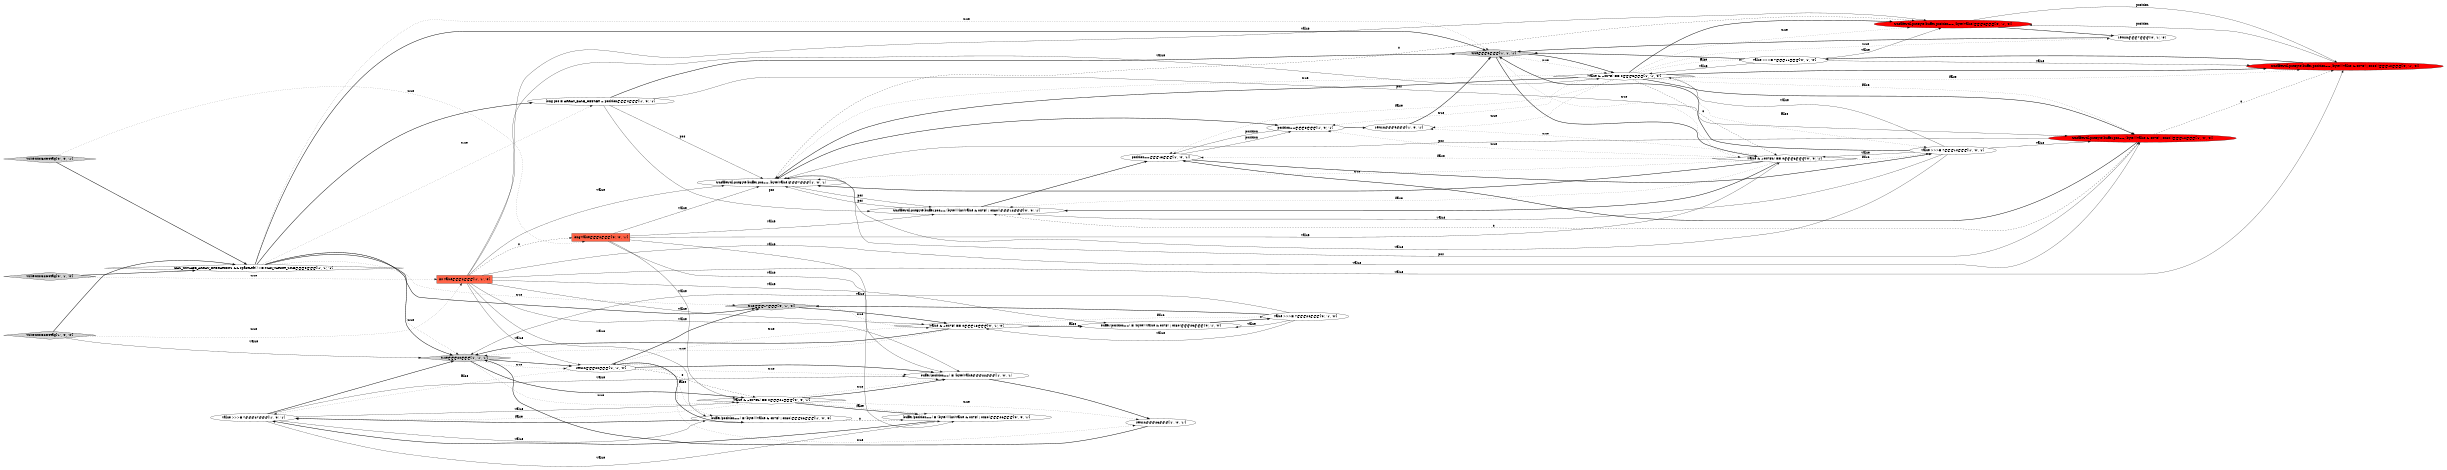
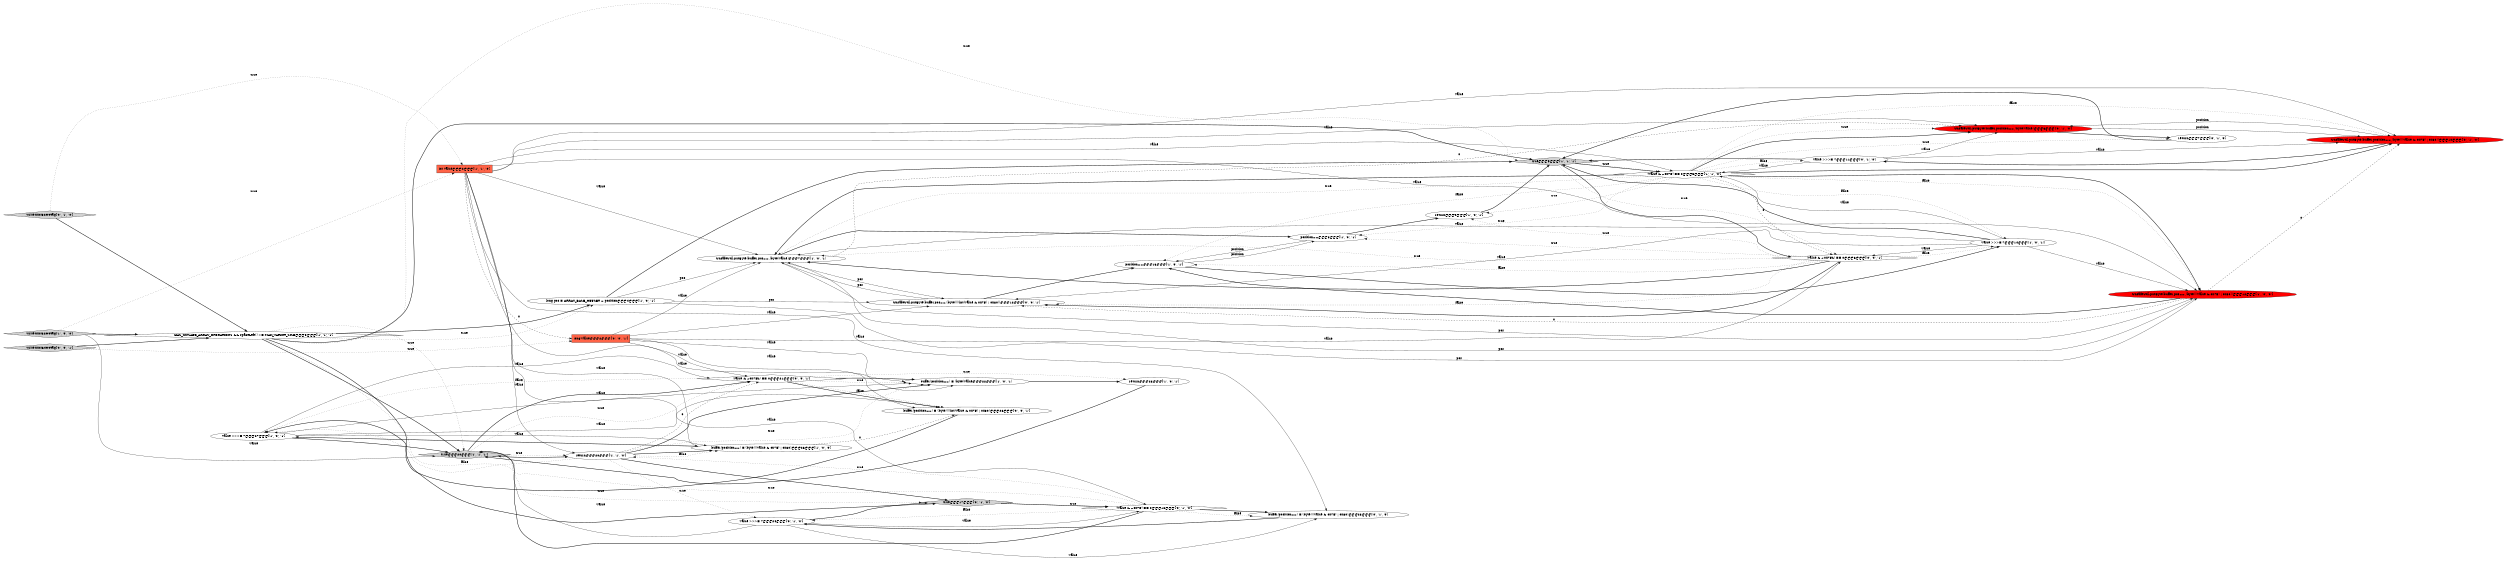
edge "return@@@20@@@['1', '1', '0']" -> "return@@@23@@@['1', '0', '1']": now "return@@@20@@@['1', '1', '0']" -> "value >>>= 7@@@24@@@['0', '1', '0']"
